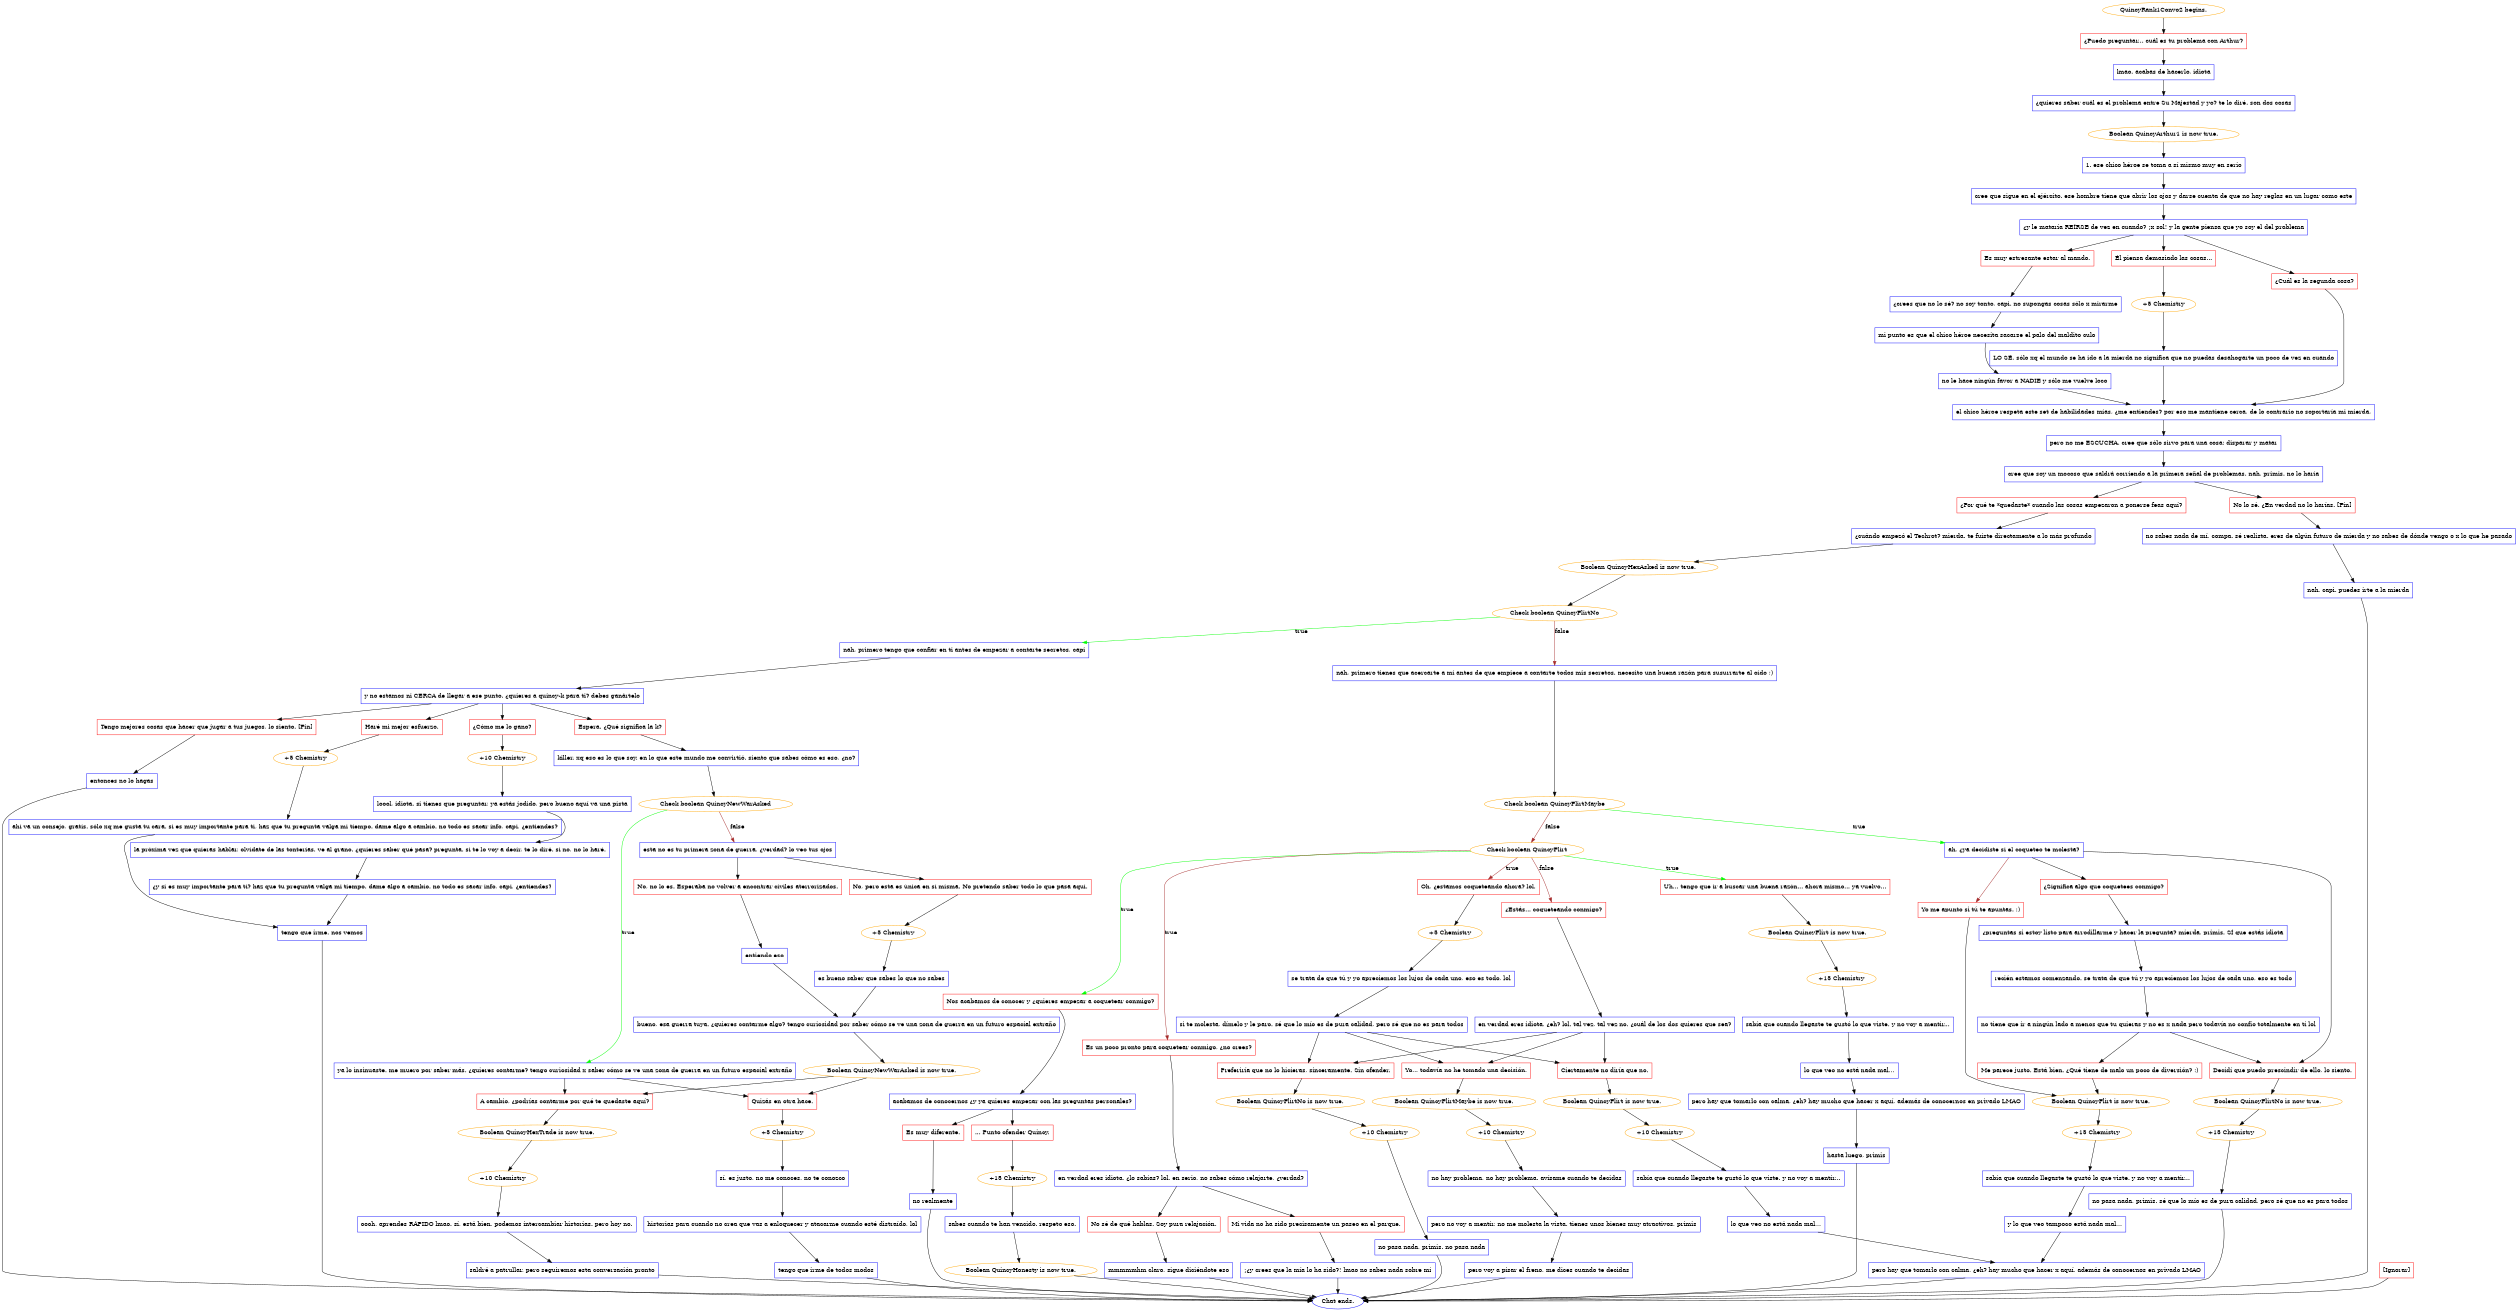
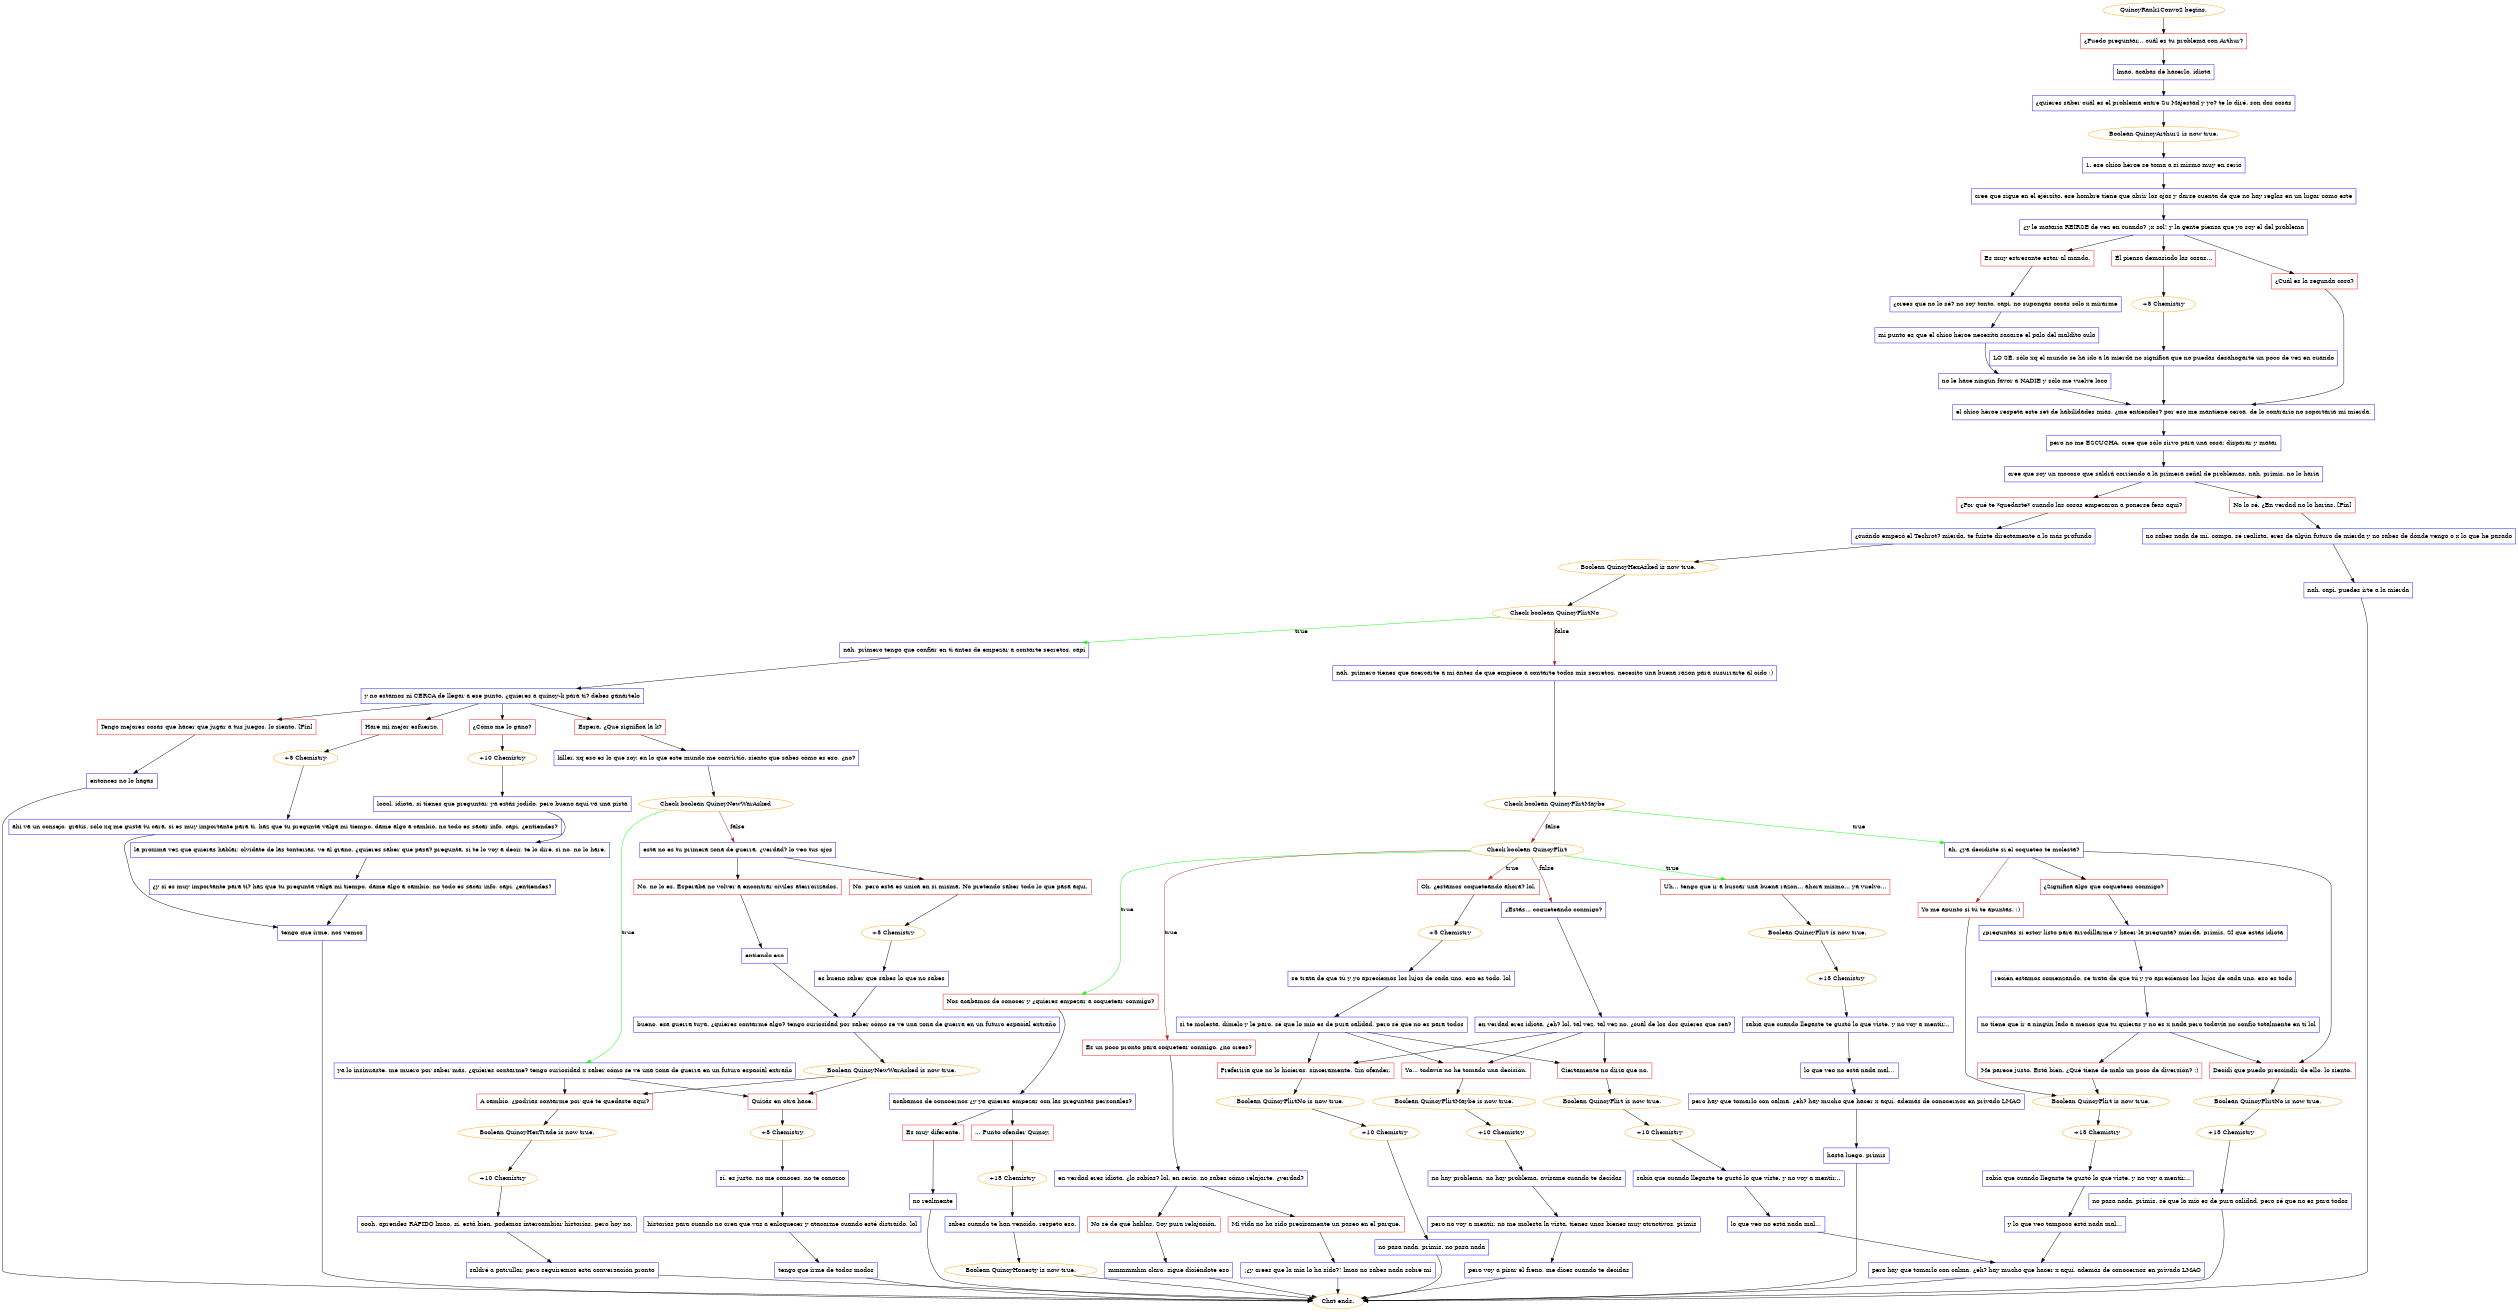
node "¿Estás... coqueteando conmigo?": color red -> blue
node "[Ignorar]": removed
node "Chat ends.": color blue -> orange
